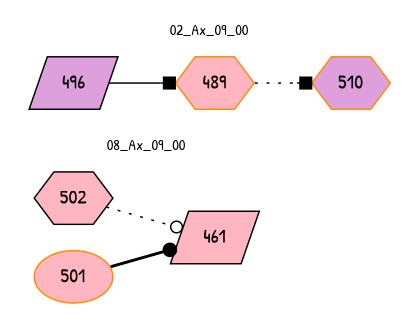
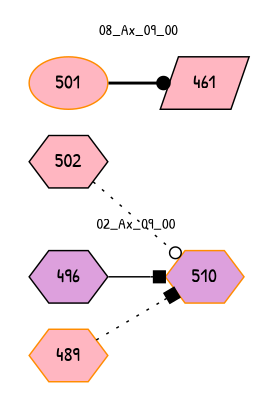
node "496": shape parallelogram -> hexagon
edge "496" -> "489": now "496" -> "510"
edge "502" -> "461": now "502" -> "510"
